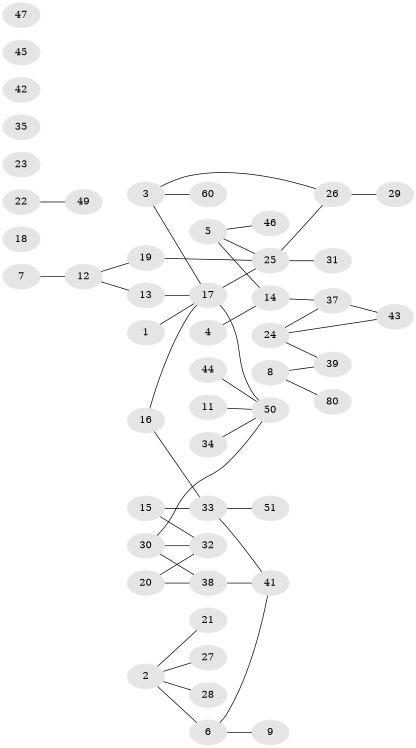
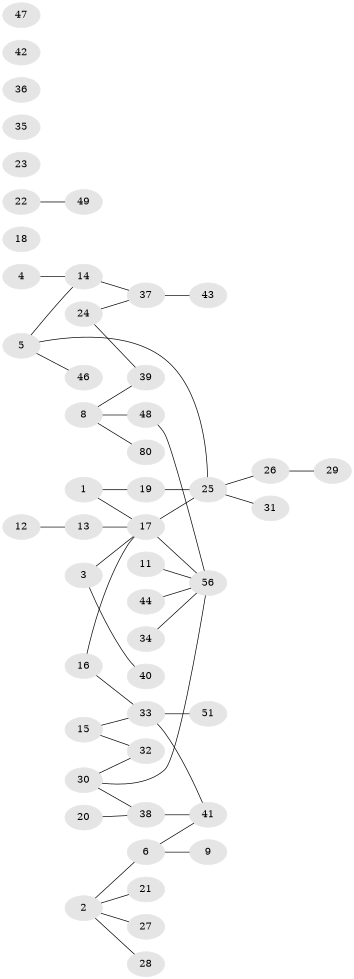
node "45": removed
node "36": added
edge "3" -- "26": removed
node "60": label "60" -> "40"
edge "19" -- "12": now "19" -- "1"
node "7": removed
edge "43" -- "24": removed
node "50": label "50" -> "56"
node "48": added
edge "32" -- "20": removed
